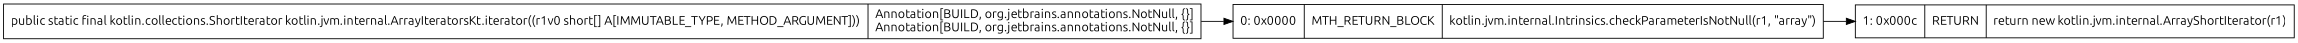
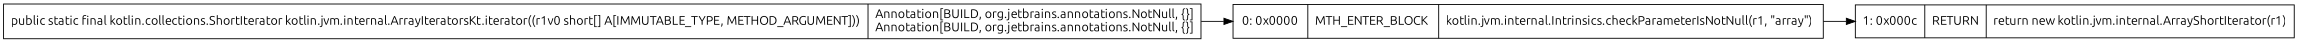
node "0: 0x0000": text "MTH_RETURN_BLOCK" -> "MTH_ENTER_BLOCK"
